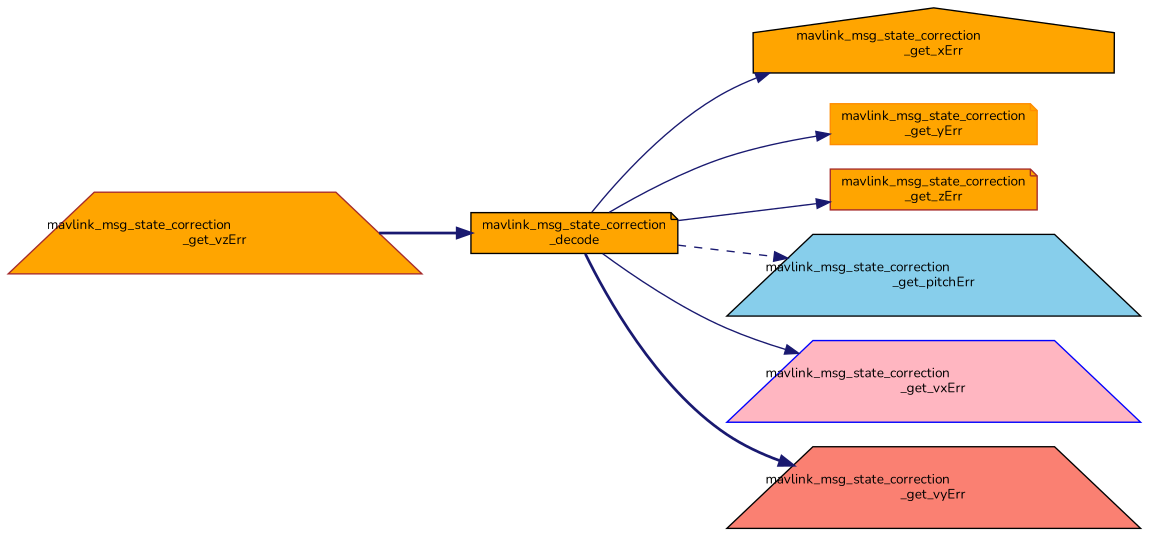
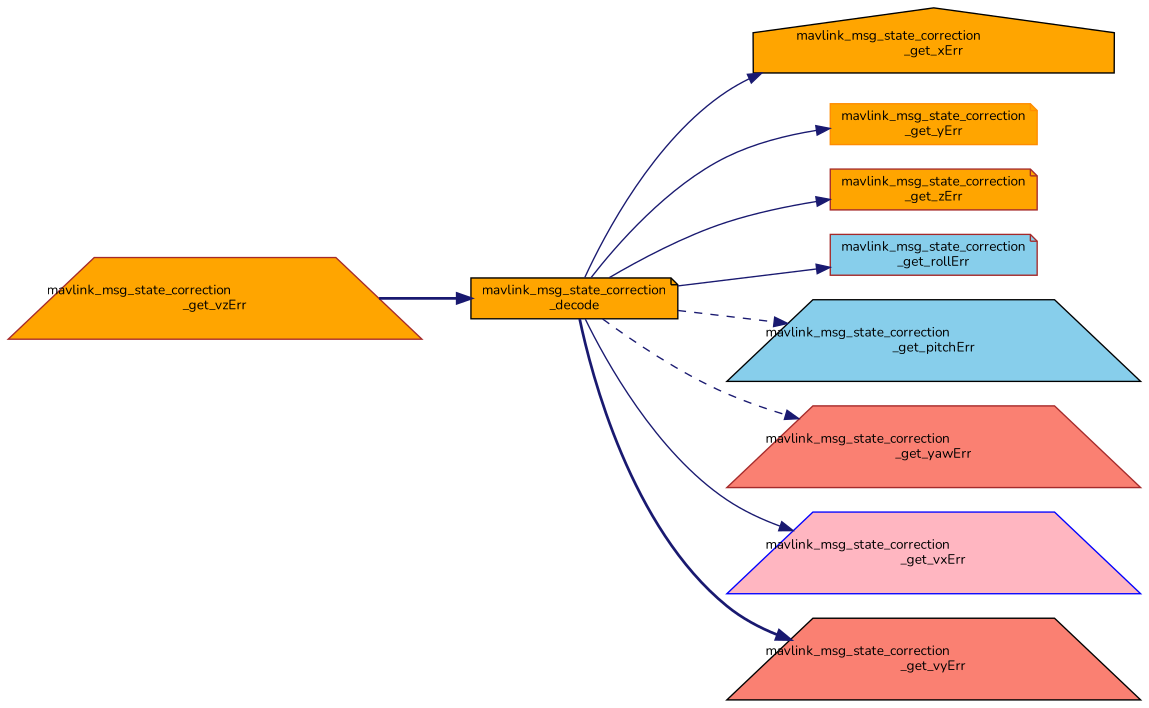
node "mavlink_msg_state_correction _get_rollErr": added
node "mavlink_msg_state_correction _get_yawErr": added
